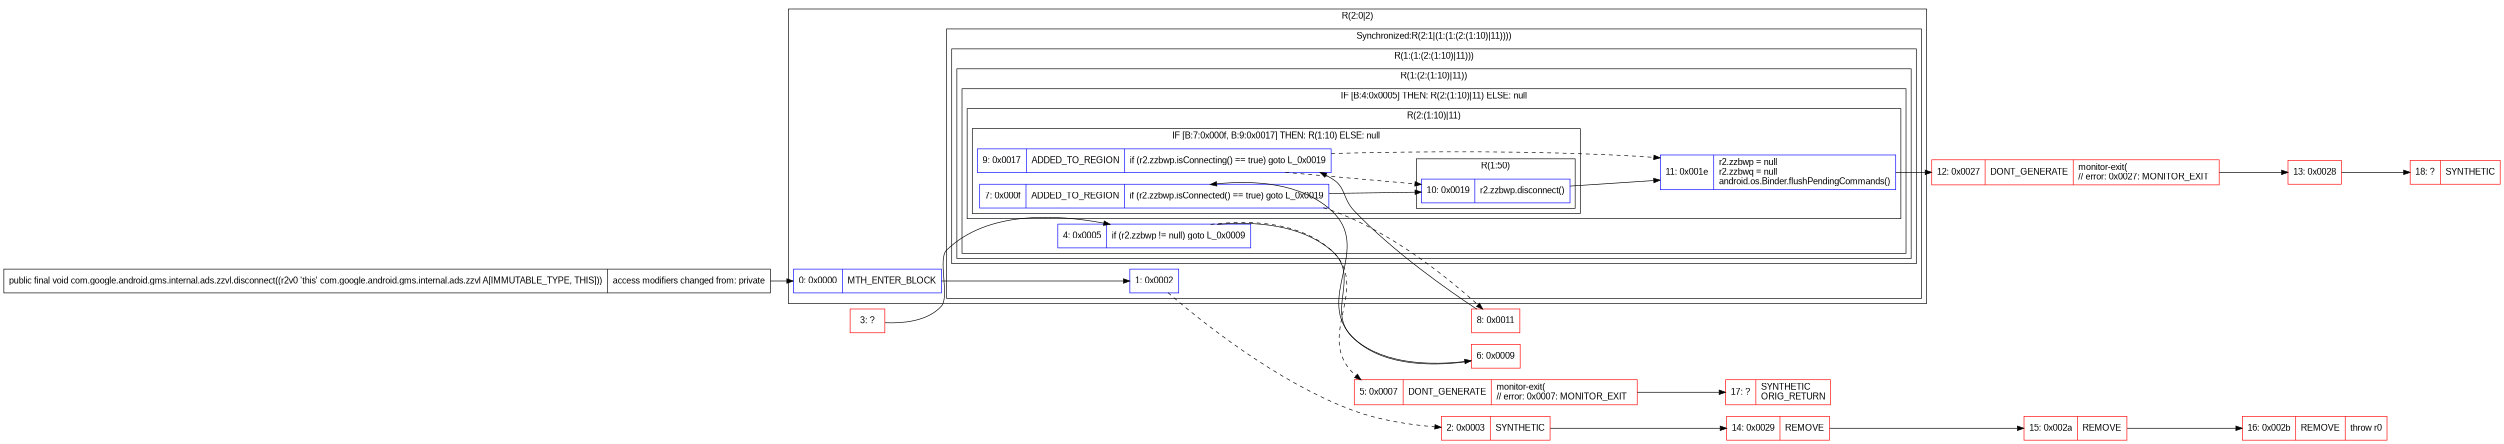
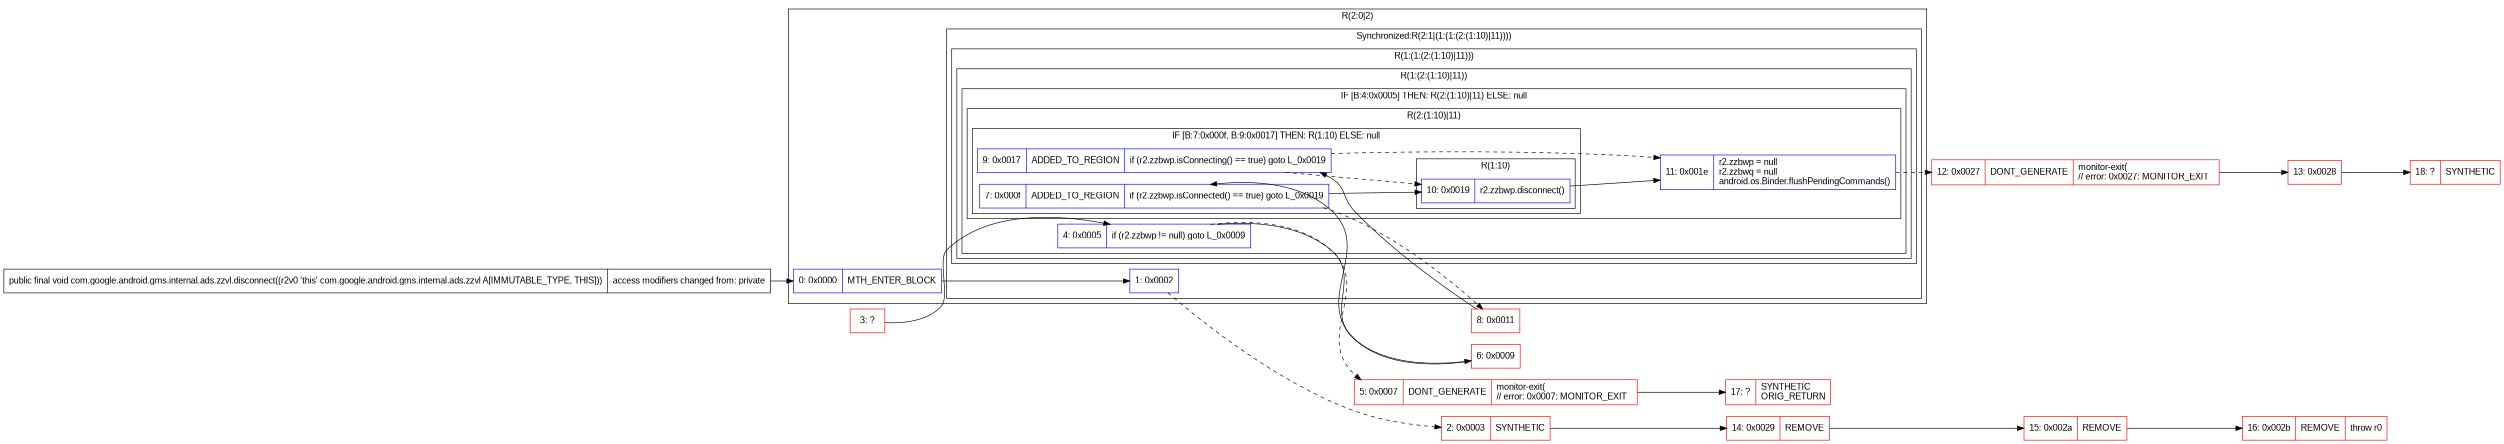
cluster "R(1:50)": label "R(1:50)" -> "R(1:10)"
edge "11: 0x001e" -> "12: 0x0027": style solid -> dashed
